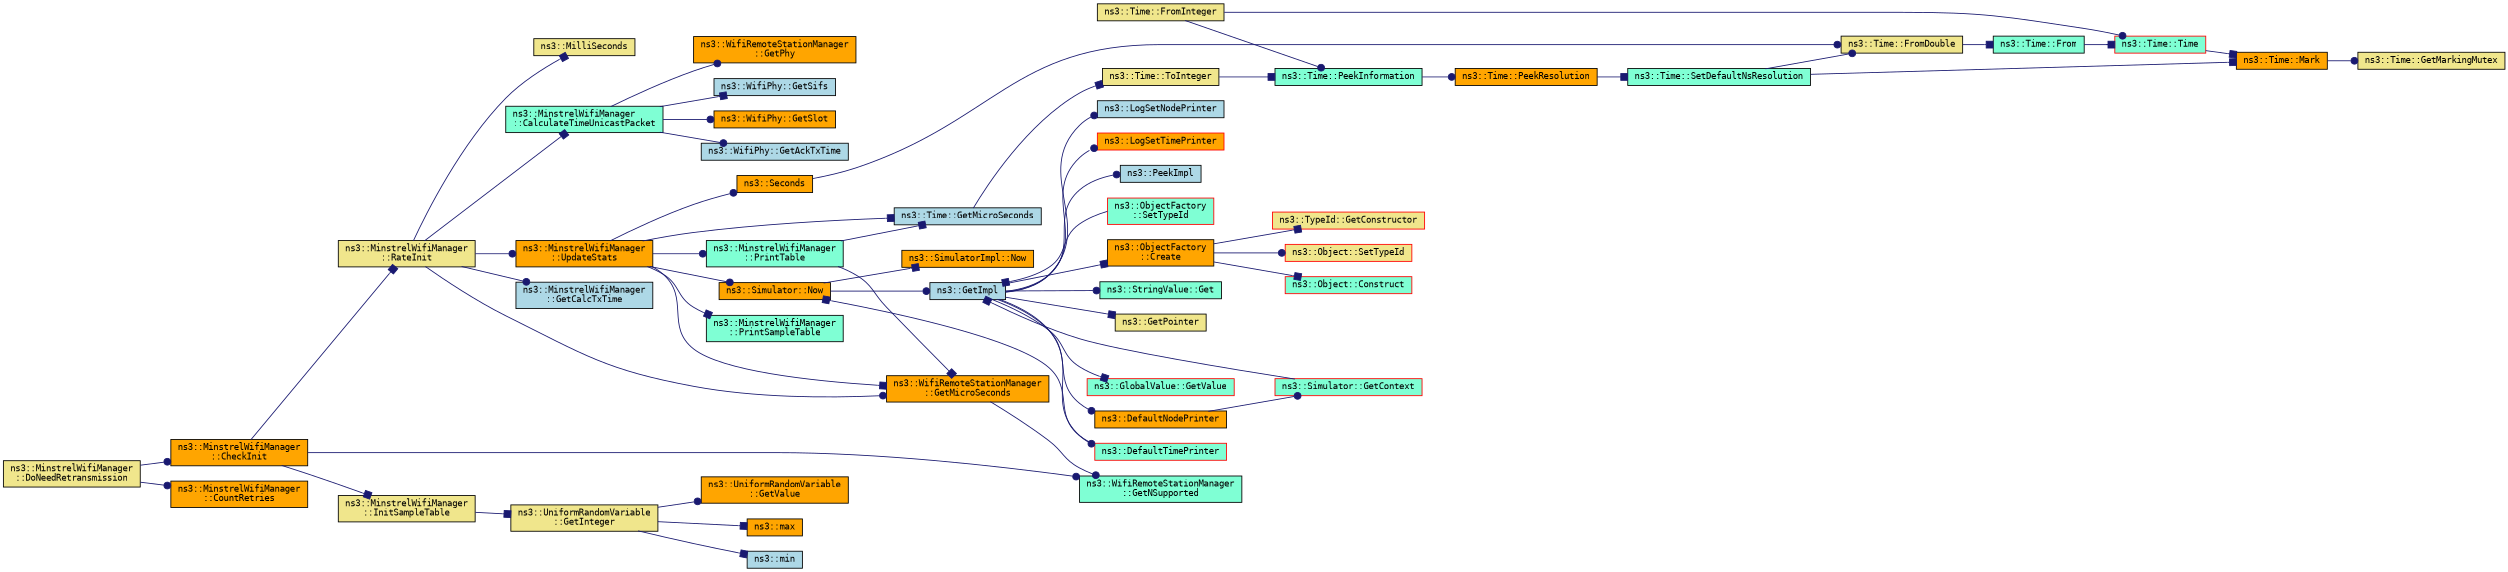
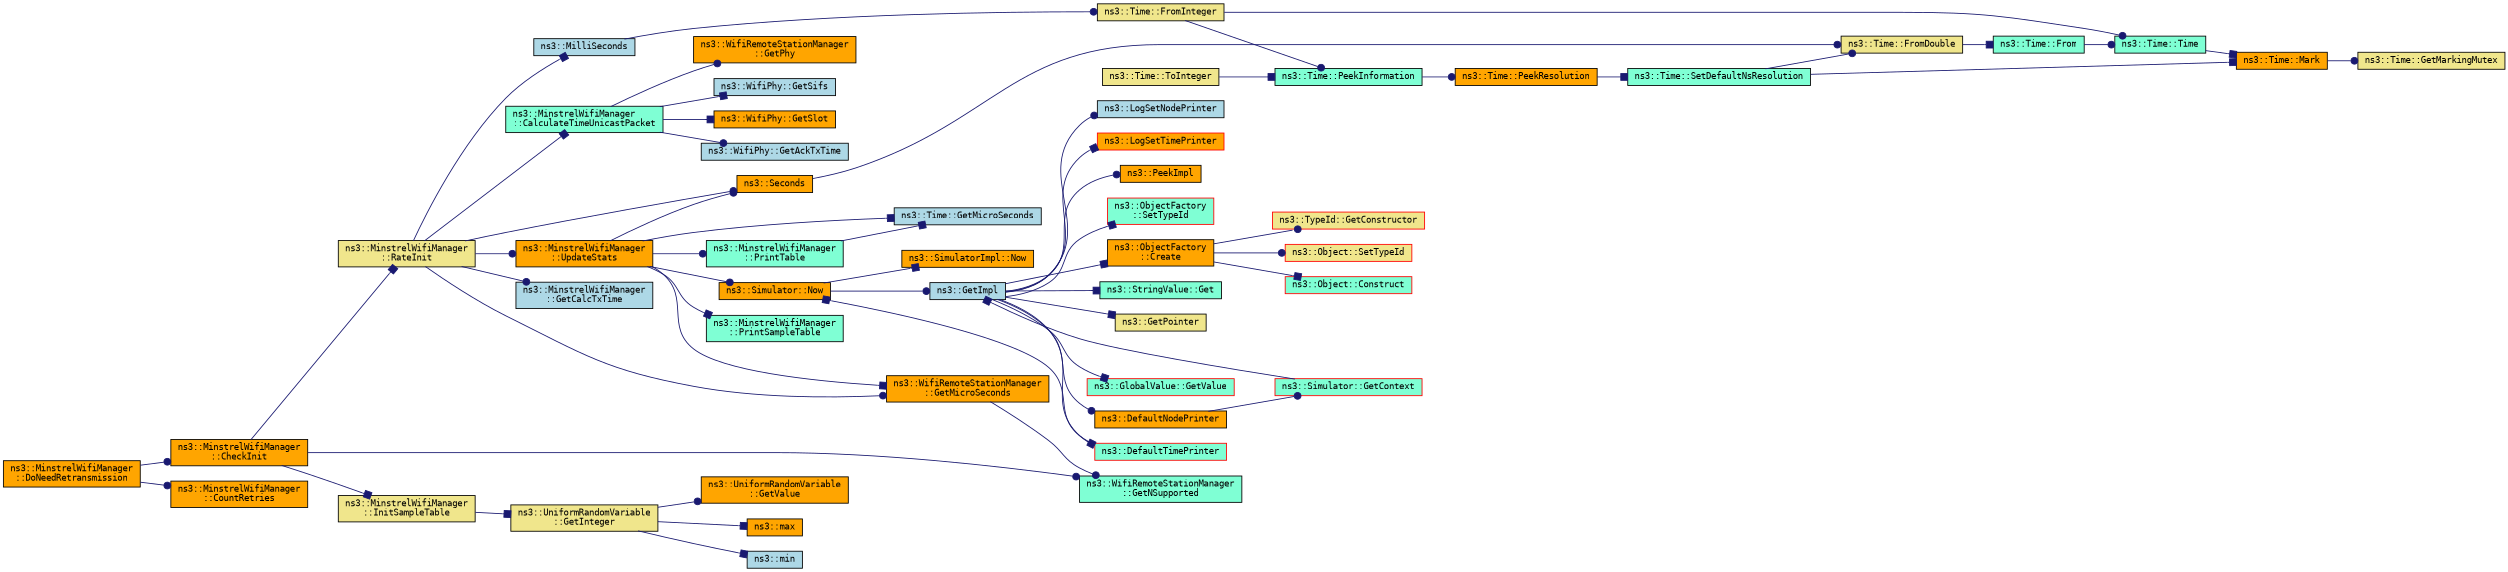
edge "ns3::MilliSeconds" -> "ns3::Time::FromInteger": added
edge "ns3::Time::From" -> "ns3::Time::Time": arrowhead box -> dot
node "ns3::Time::Time": color red -> black
node "ns3::MilliSeconds": fillcolor khaki -> lightblue
edge "ns3::MinstrelWifiManager ::CalculateTimeUnicastPacket" -> "ns3::WifiPhy::GetSlot": arrowhead dot -> box
edge "ns3::Time::GetMicroSeconds" -> "ns3::Time::ToInteger": removed
node "ns3::PeekImpl": fillcolor lightblue -> orange
edge "ns3::MinstrelWifiManager ::RateInit" -> "ns3::Seconds": added
edge "ns3::ObjectFactory ::SetTypeId" -> "ns3::GetImpl": reversed
edge "ns3::GetImpl" -> "ns3::LogSetTimePrinter": arrowhead dot -> box
edge "ns3::ObjectFactory ::Create" -> "ns3::TypeId::GetConstructor": arrowhead box -> dot
edge "ns3::GetImpl" -> "ns3::StringValue::Get": arrowhead dot -> box
edge "ns3::MinstrelWifiManager ::PrintTable" -> "ns3::WifiRemoteStationManager ::GetMicroSeconds": removed
edge "ns3::GetImpl" -> "ns3::DefaultTimePrinter": arrowhead dot -> box
node "ns3::MinstrelWifiManager ::DoNeedRetransmission": fillcolor khaki -> orange
